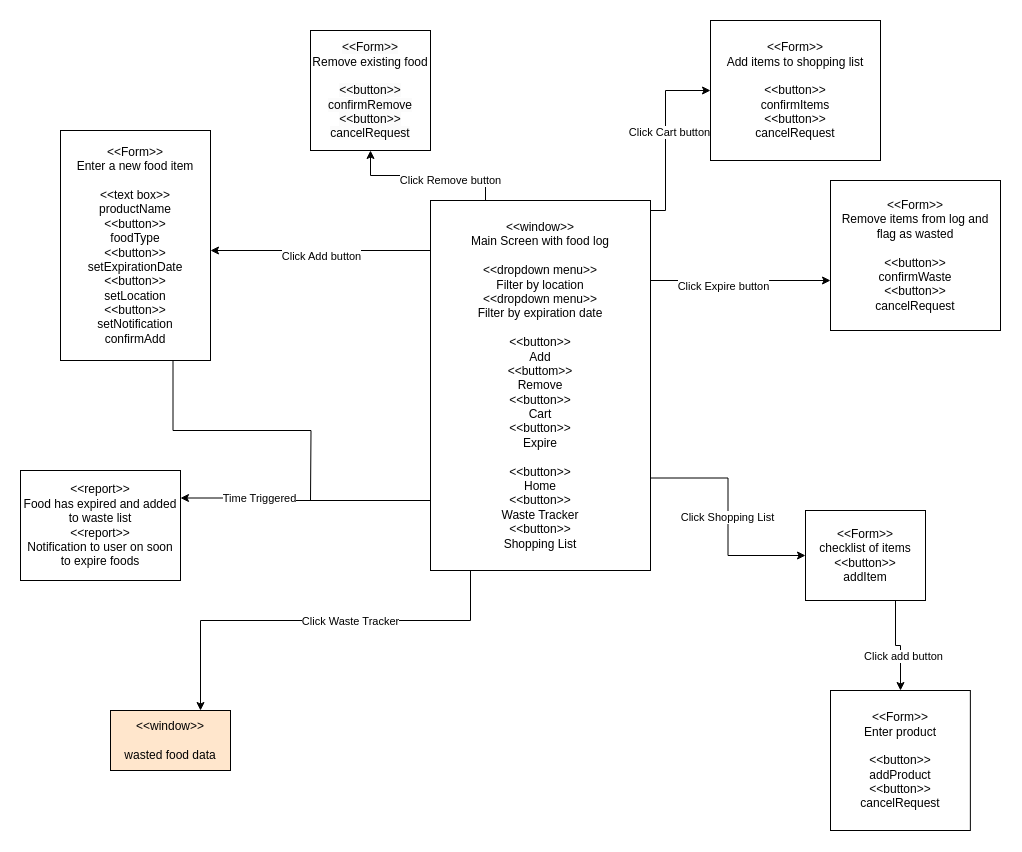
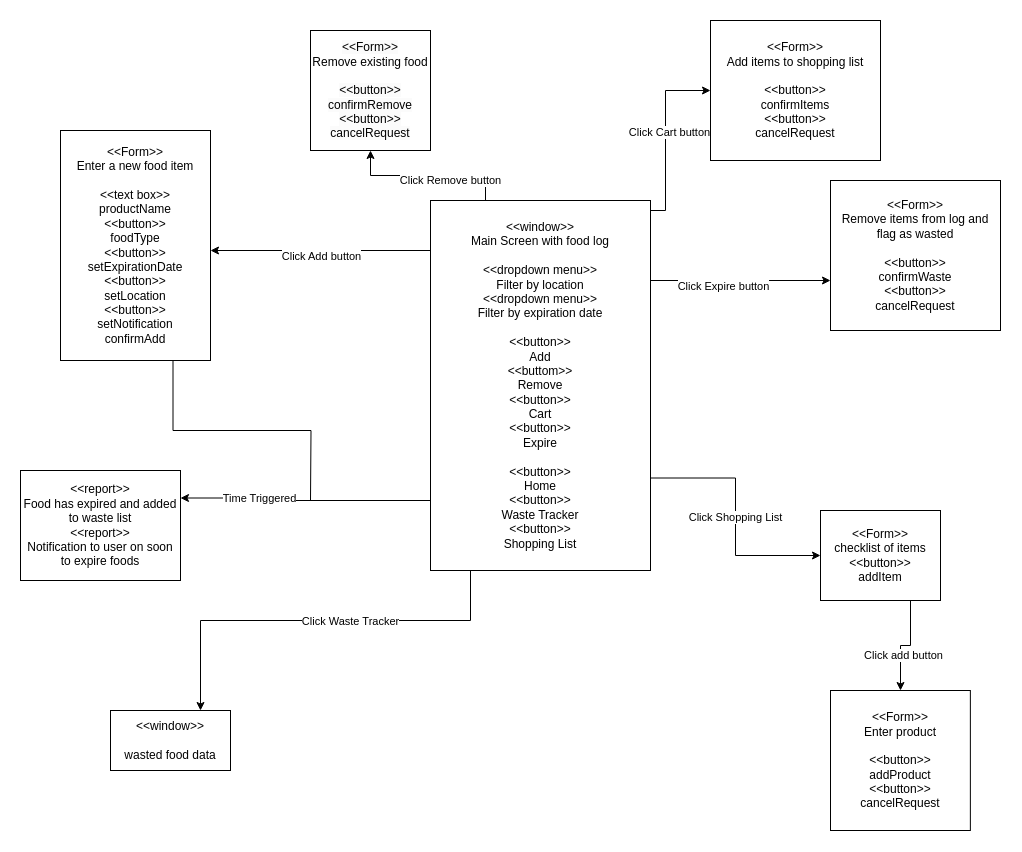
node "<<Form>> checklist of items <<button>> addItem": moved (866, 556) -> (881, 556)
node "<<window>> wasted food data": fillcolor #ffe6cc -> #ffffff
